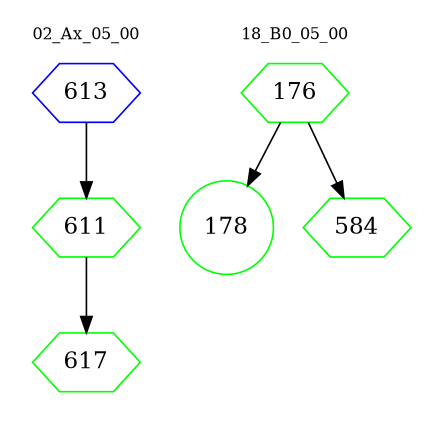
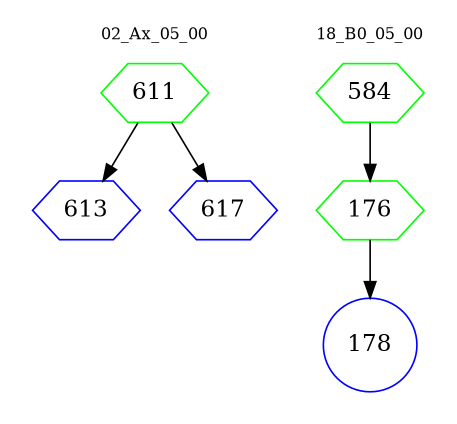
edge "613" -> "611": reversed
edge "176" -> "584": reversed
node "178": color green -> blue
node "617": color green -> blue
